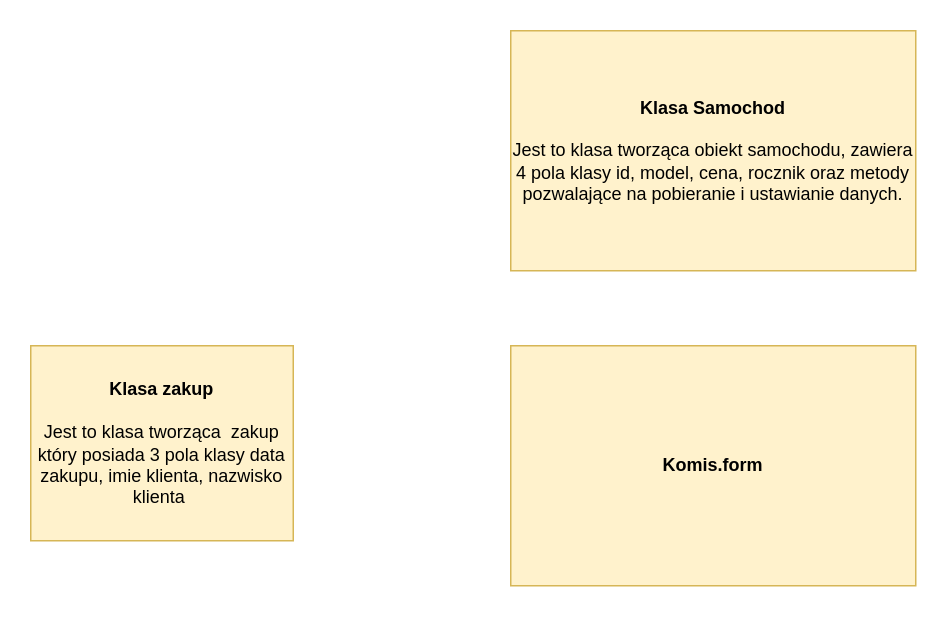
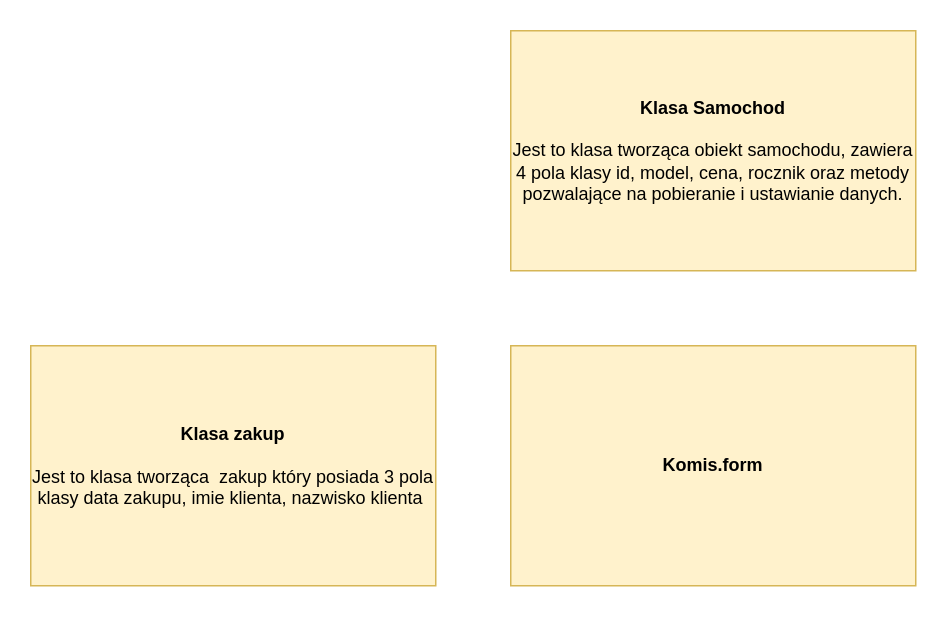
node "Klasa zakup Jest to klasa tworząca zakup który posiada 3 pola klasy data zakupu, imie klienta, nazwisko klienta": size 263x195 -> 405x240
